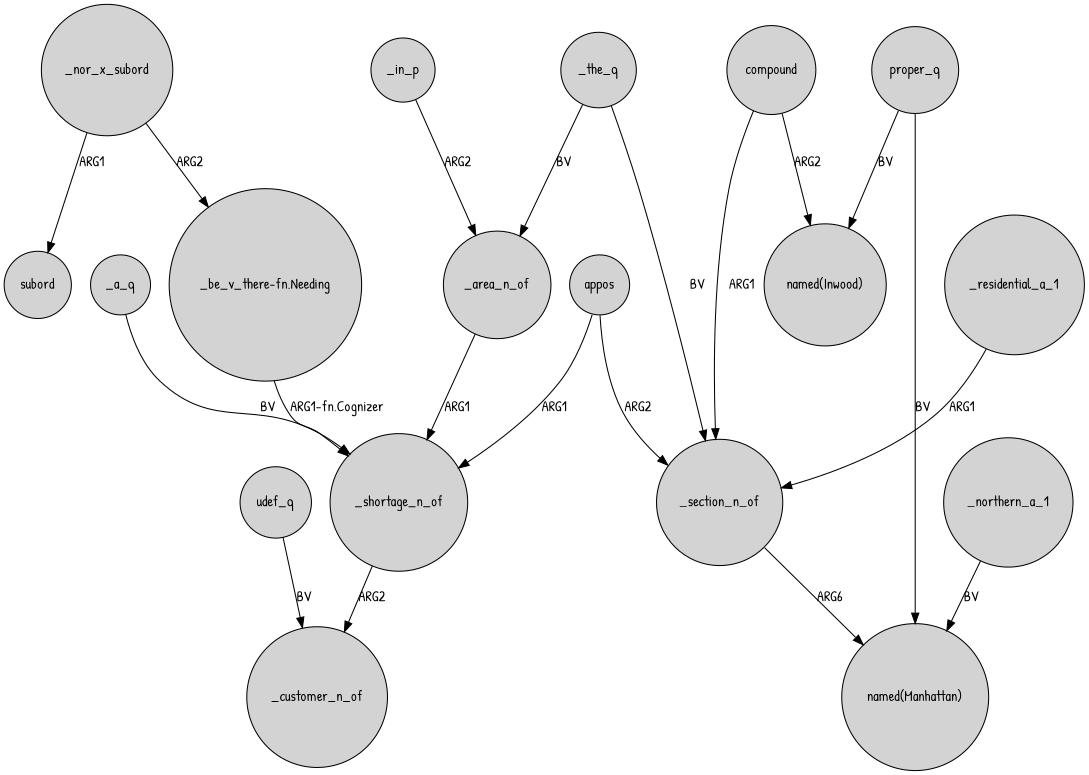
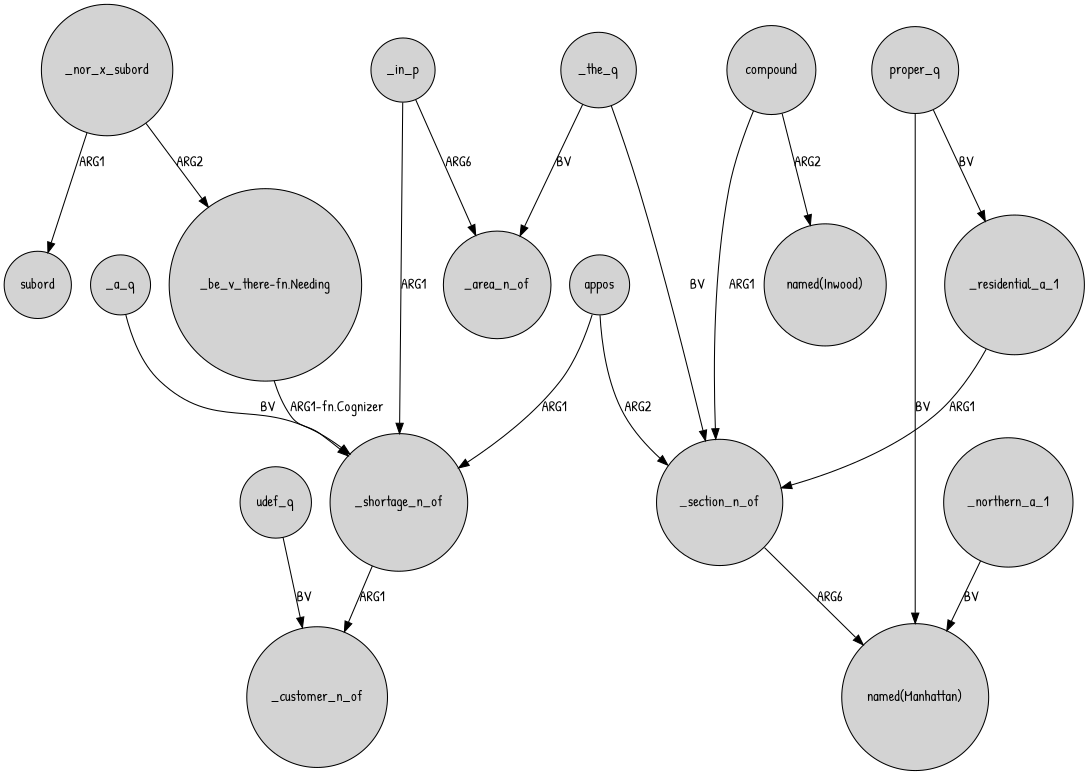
edge "_in_p" -> "_area_n_of": label "ARG2" -> "ARG6"
edge "proper_q" -> "named(Inwood)": now "proper_q" -> "_residential_a_1"
edge "_area_n_of" -> "_shortage_n_of": now "_in_p" -> "_shortage_n_of"
edge "_shortage_n_of" -> "_customer_n_of": label "ARG2" -> "ARG1"
